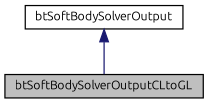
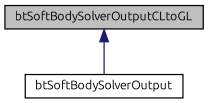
edge "btSoftBodySolverOutputCLtoGL" -> "btSoftBodySolverOutput": reversed
